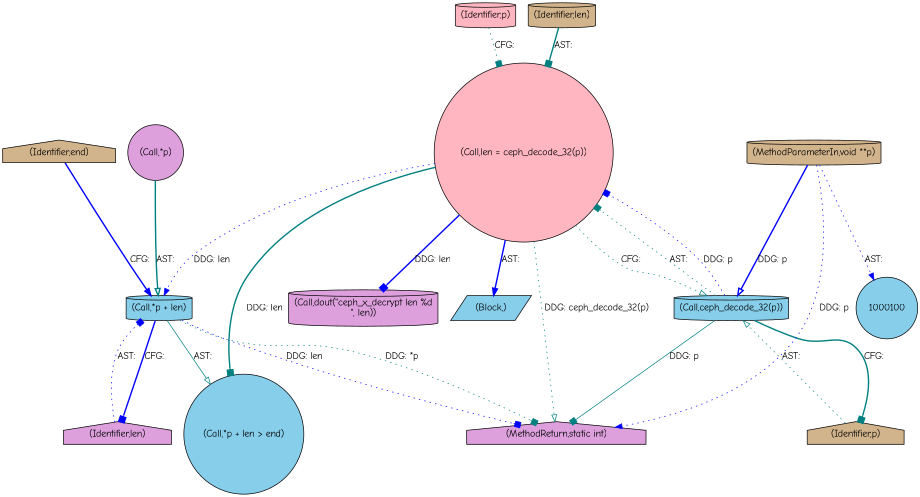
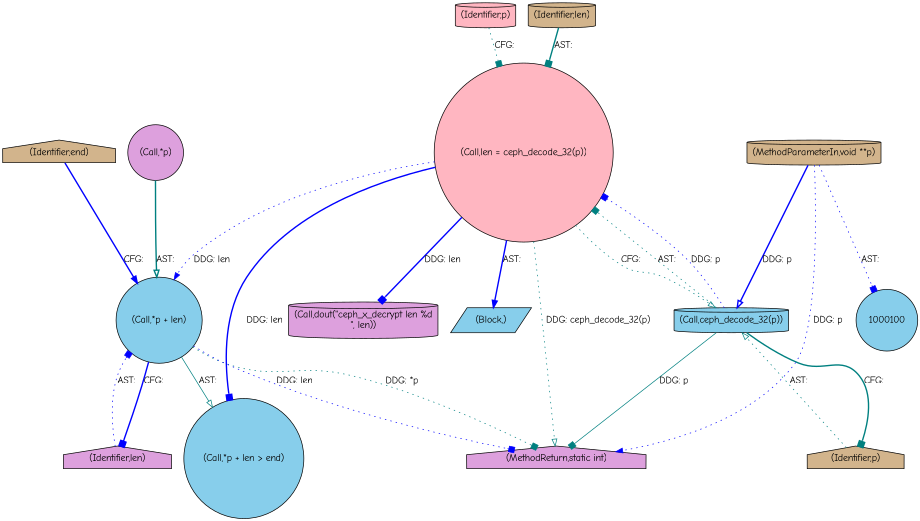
edge "(MethodParameterIn,void **p)" -> "1000100": arrowhead normal -> box
edge "(Call,len = ceph_decode_32(p))" -> "(Call,*p + len > end)": color teal -> blue
node "(Call,*p + len)": shape cylinder -> circle
